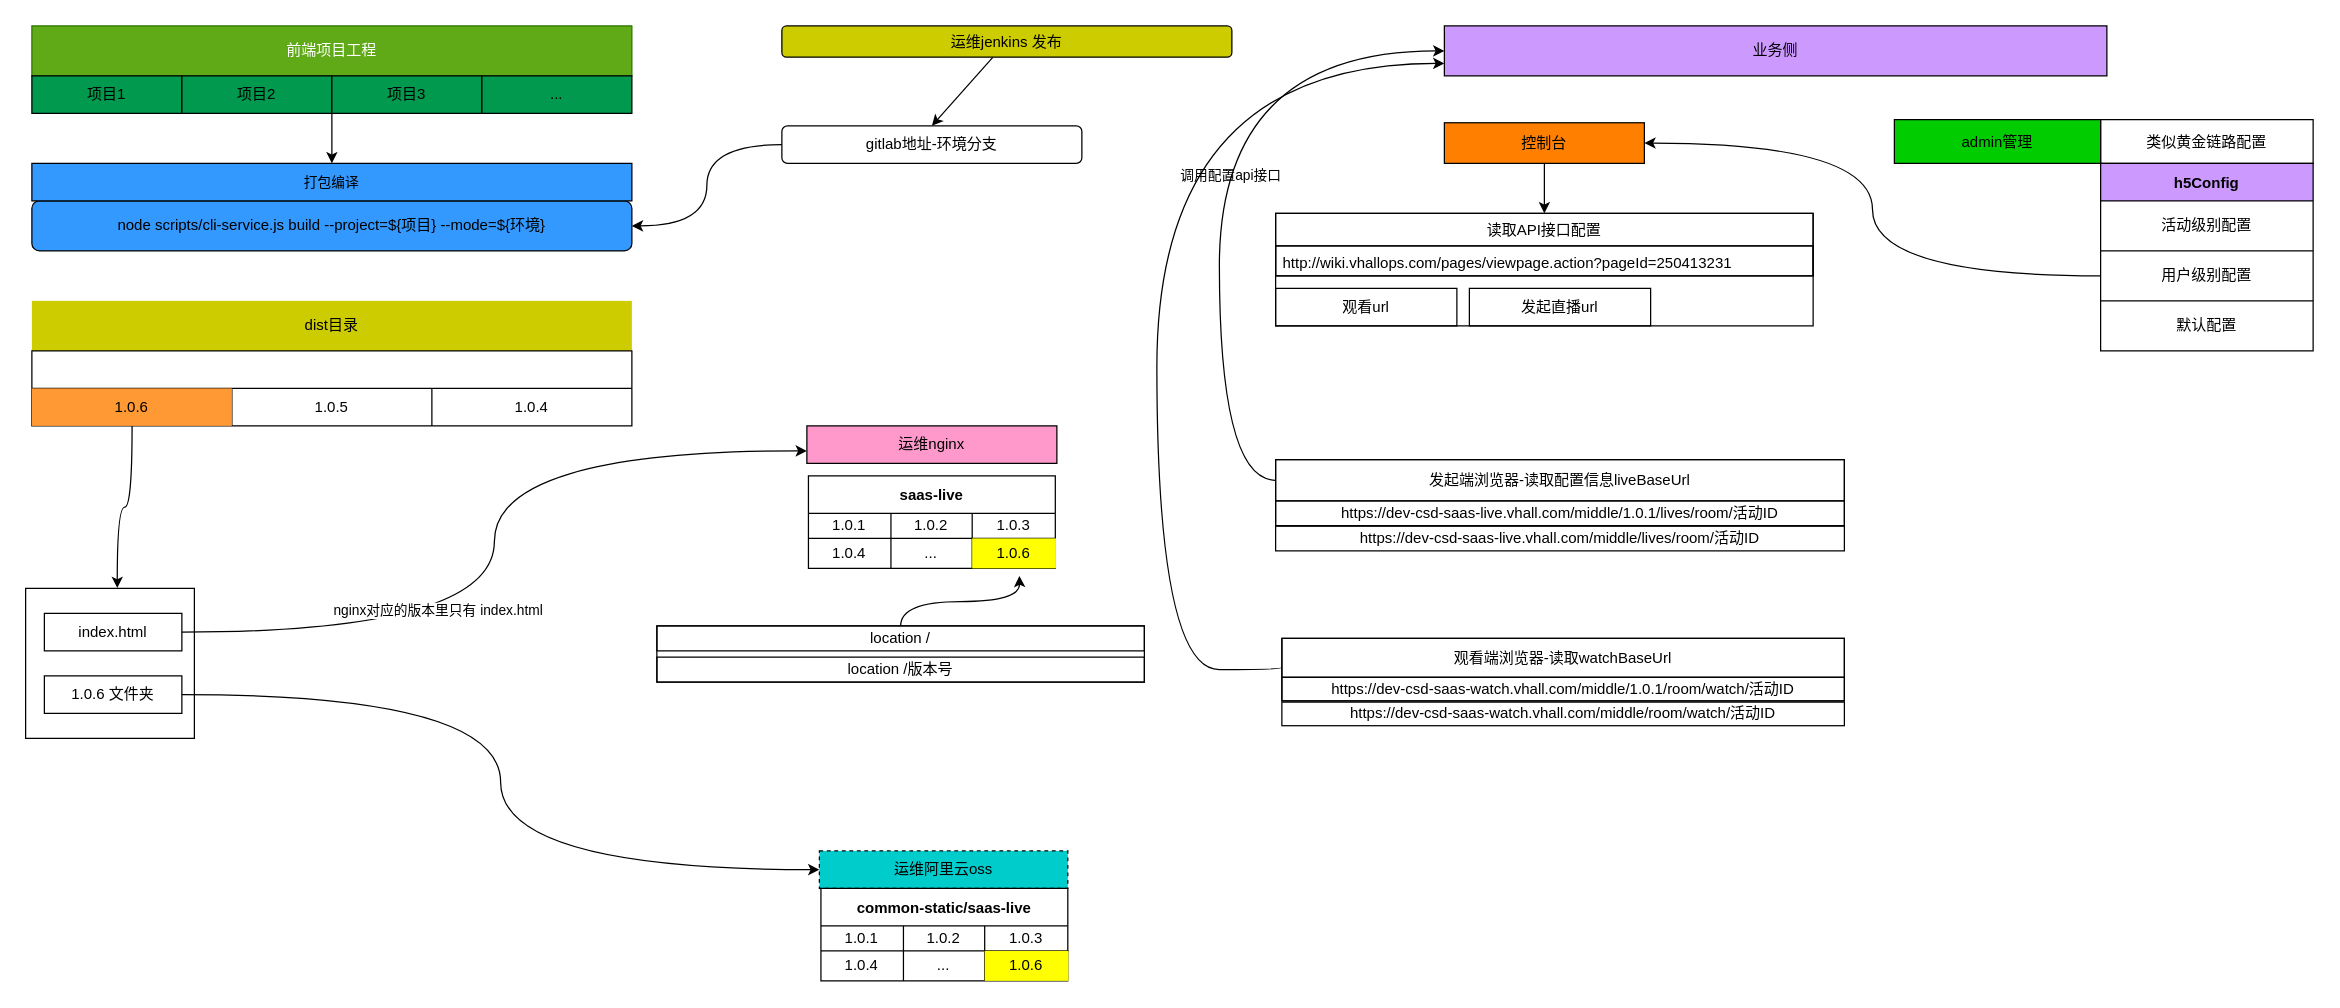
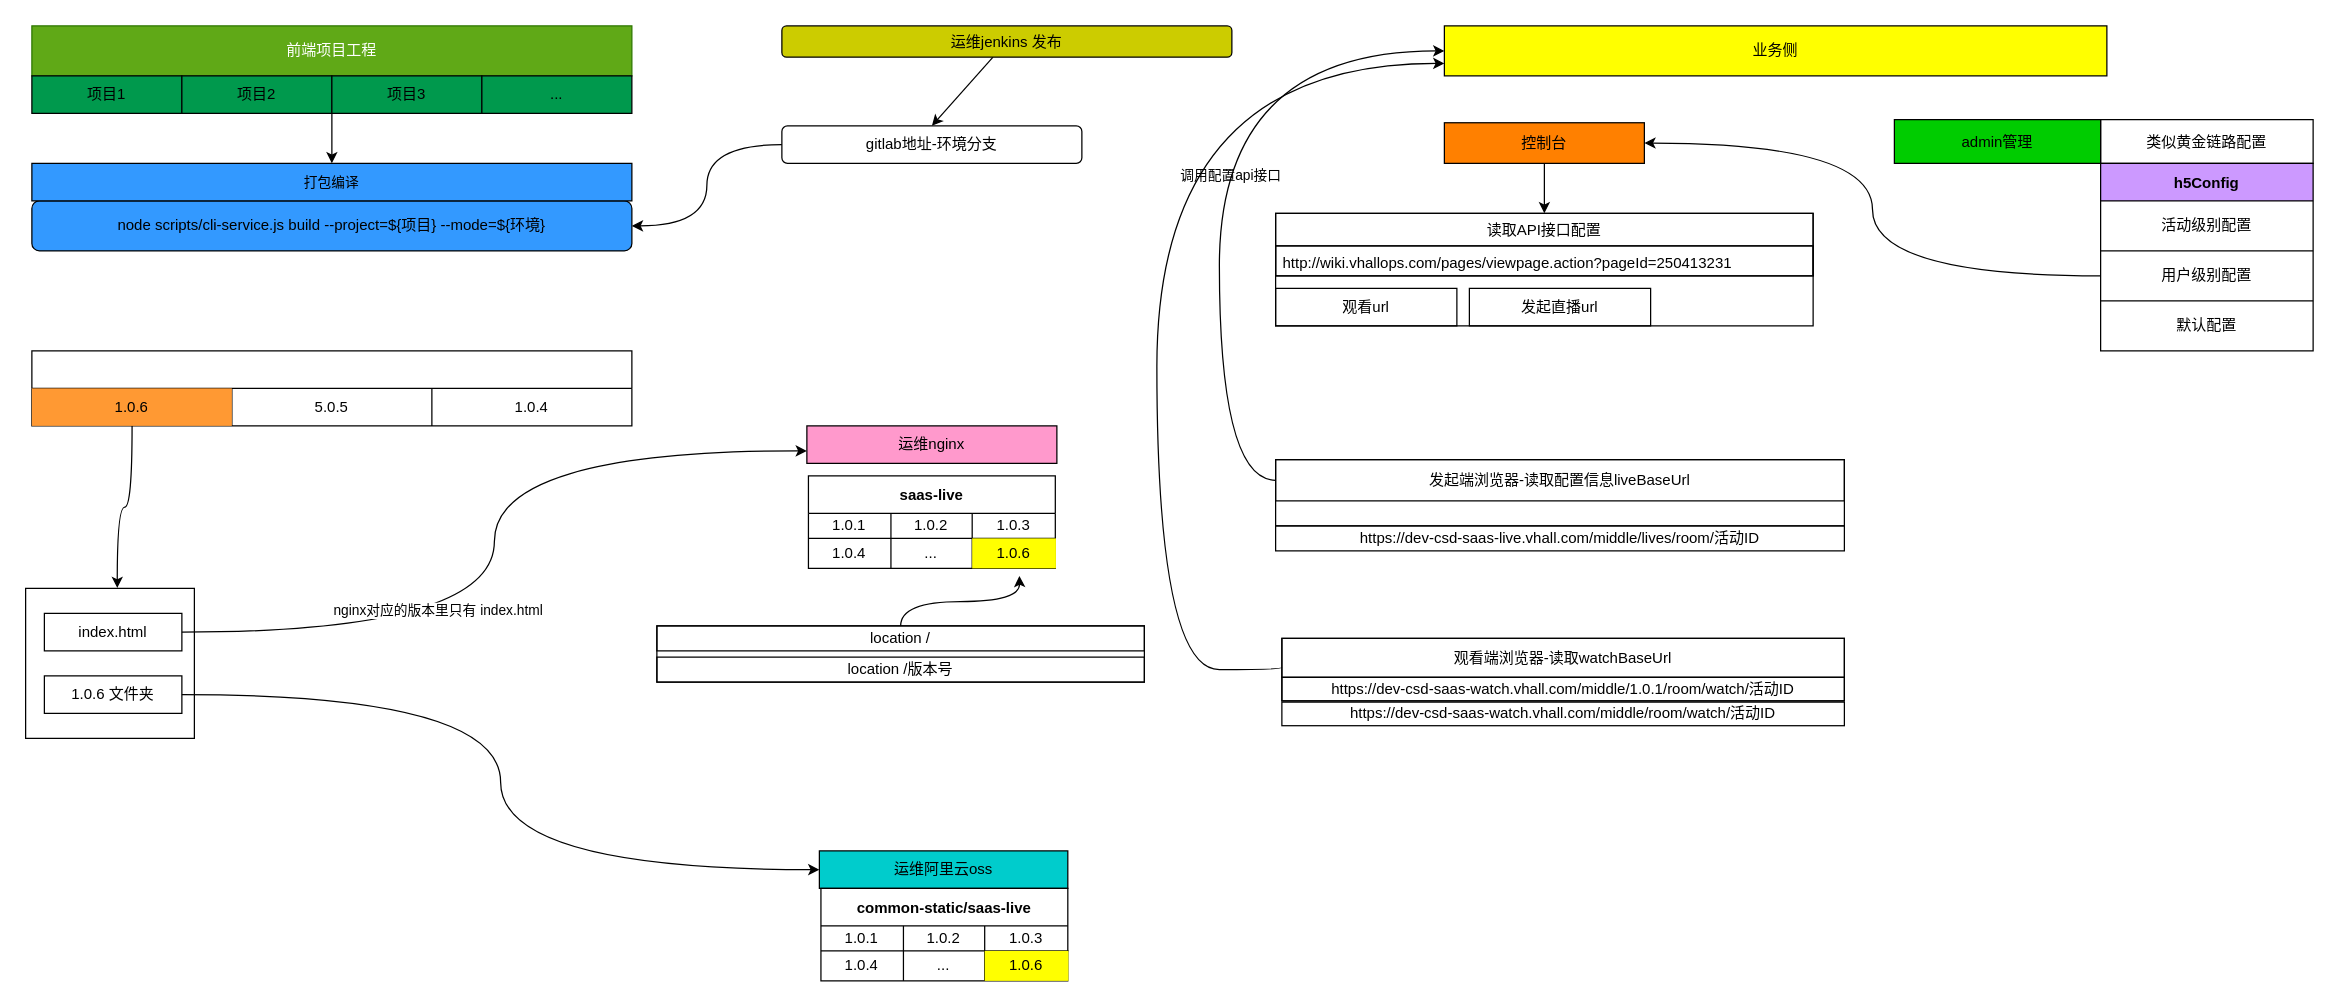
node "业务侧": fillcolor #cc99ff -> #ffff00
node "dist目录": removed
node "1.0.5": label "1.0.5" -> "5.0.5"
node "https://dev-csd-saas-live.vhall.com/middle/1.0.1/lives/room/活动ID": removed
node "运维阿里云oss": style dashed -> solid
